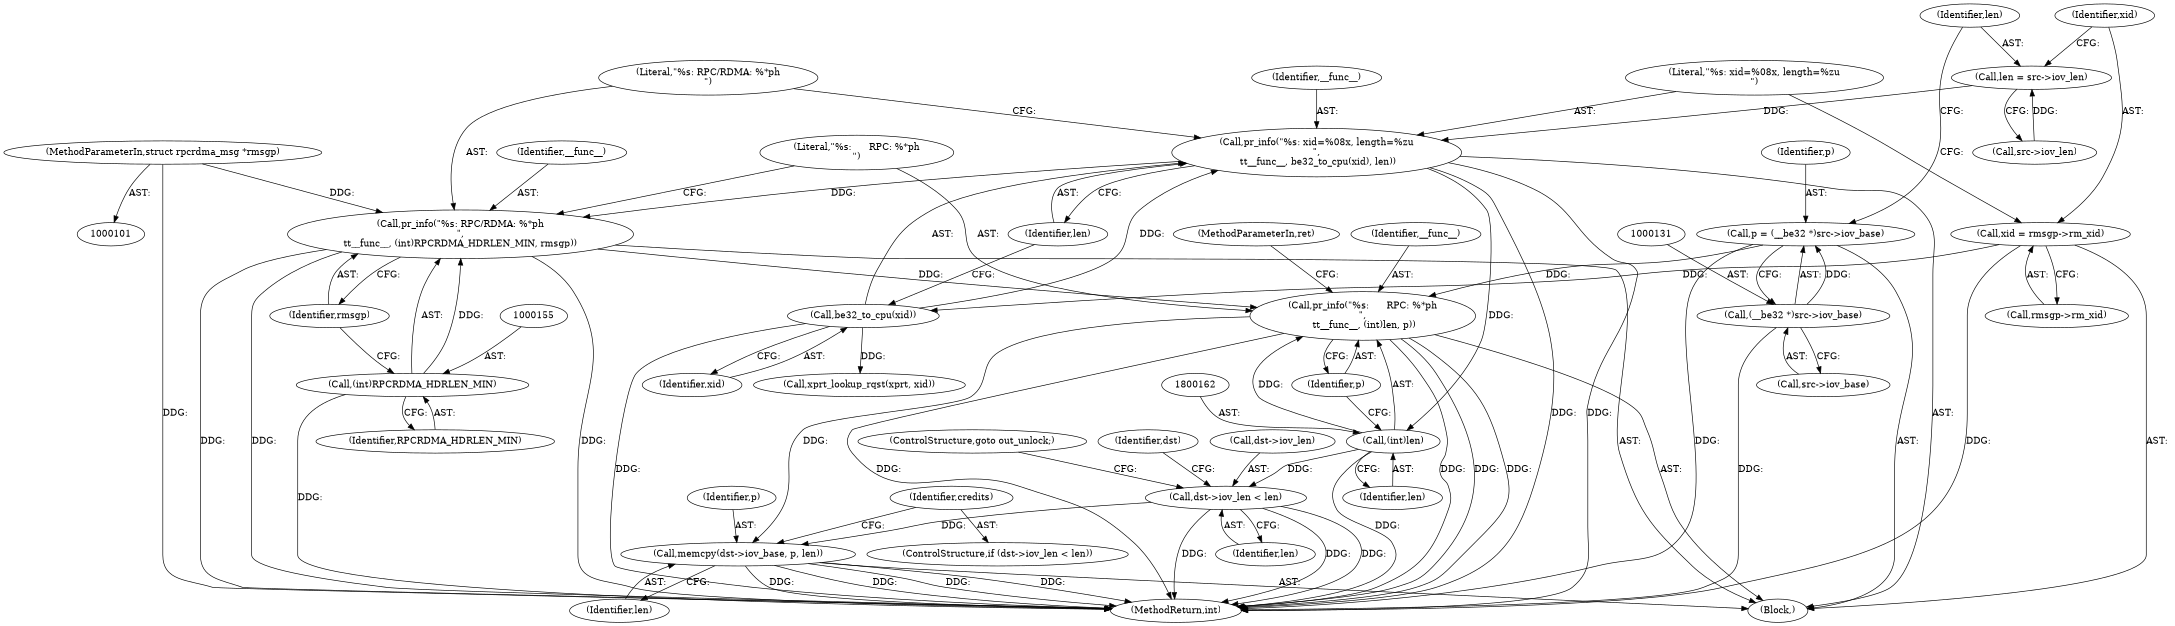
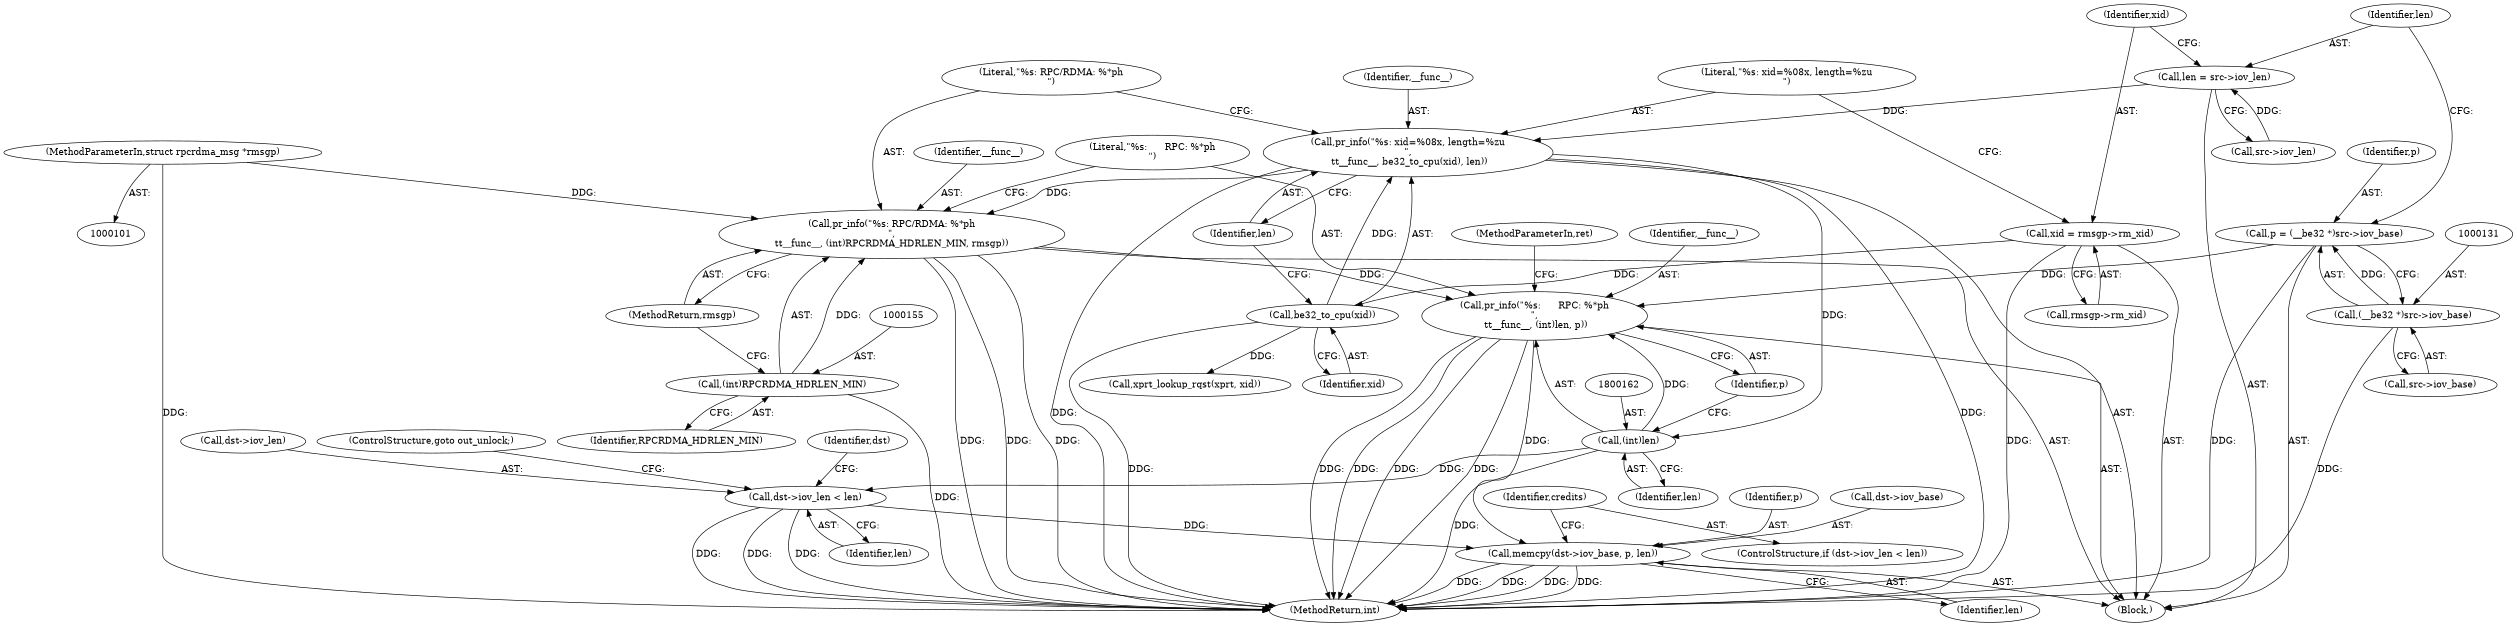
node "(Identifier,rmsgp)": label "(Identifier,rmsgp)" -> "(MethodReturn,rmsgp)"
edge "(Call,len = src->iov_len)" -> "(Block,)": added, label "AST:"
node "(Call,dst->iov_base)": added
